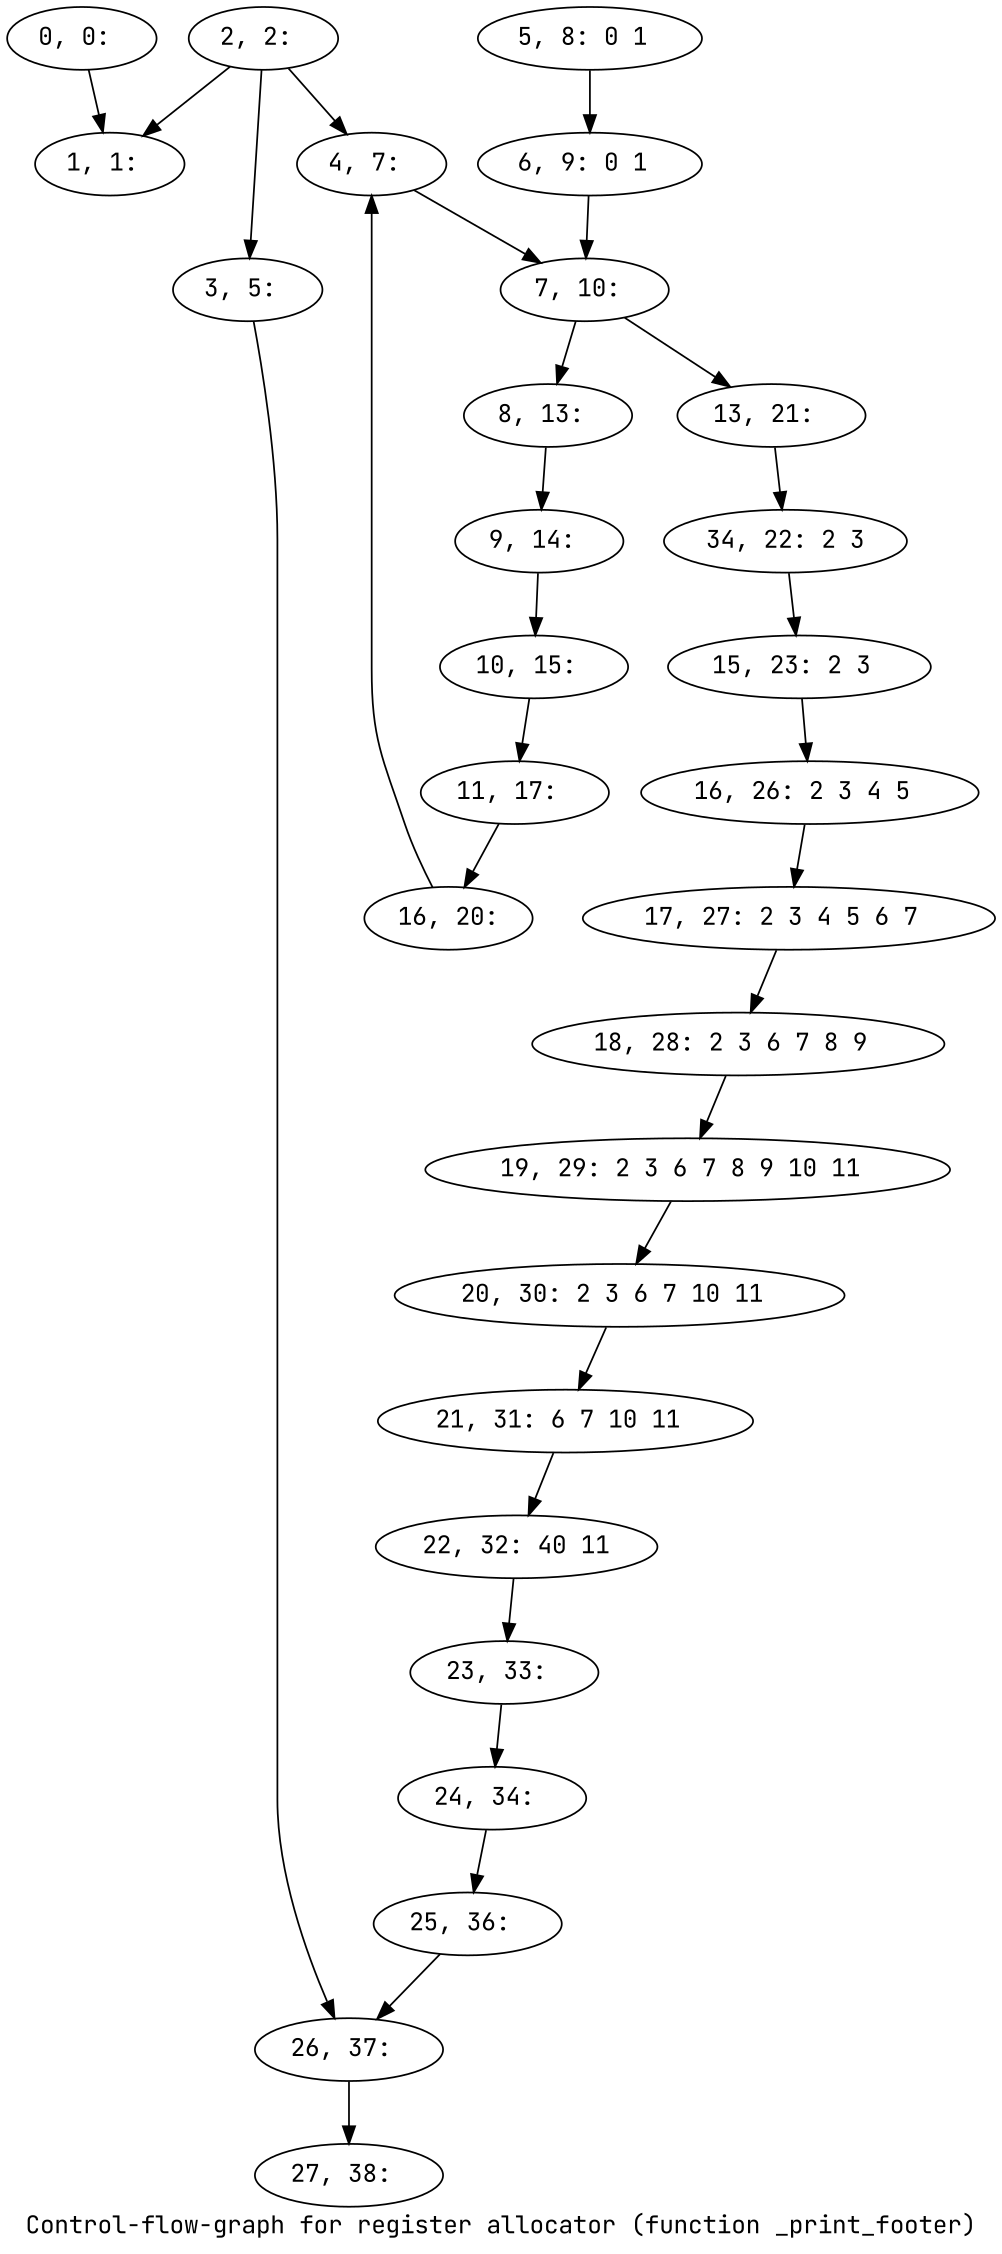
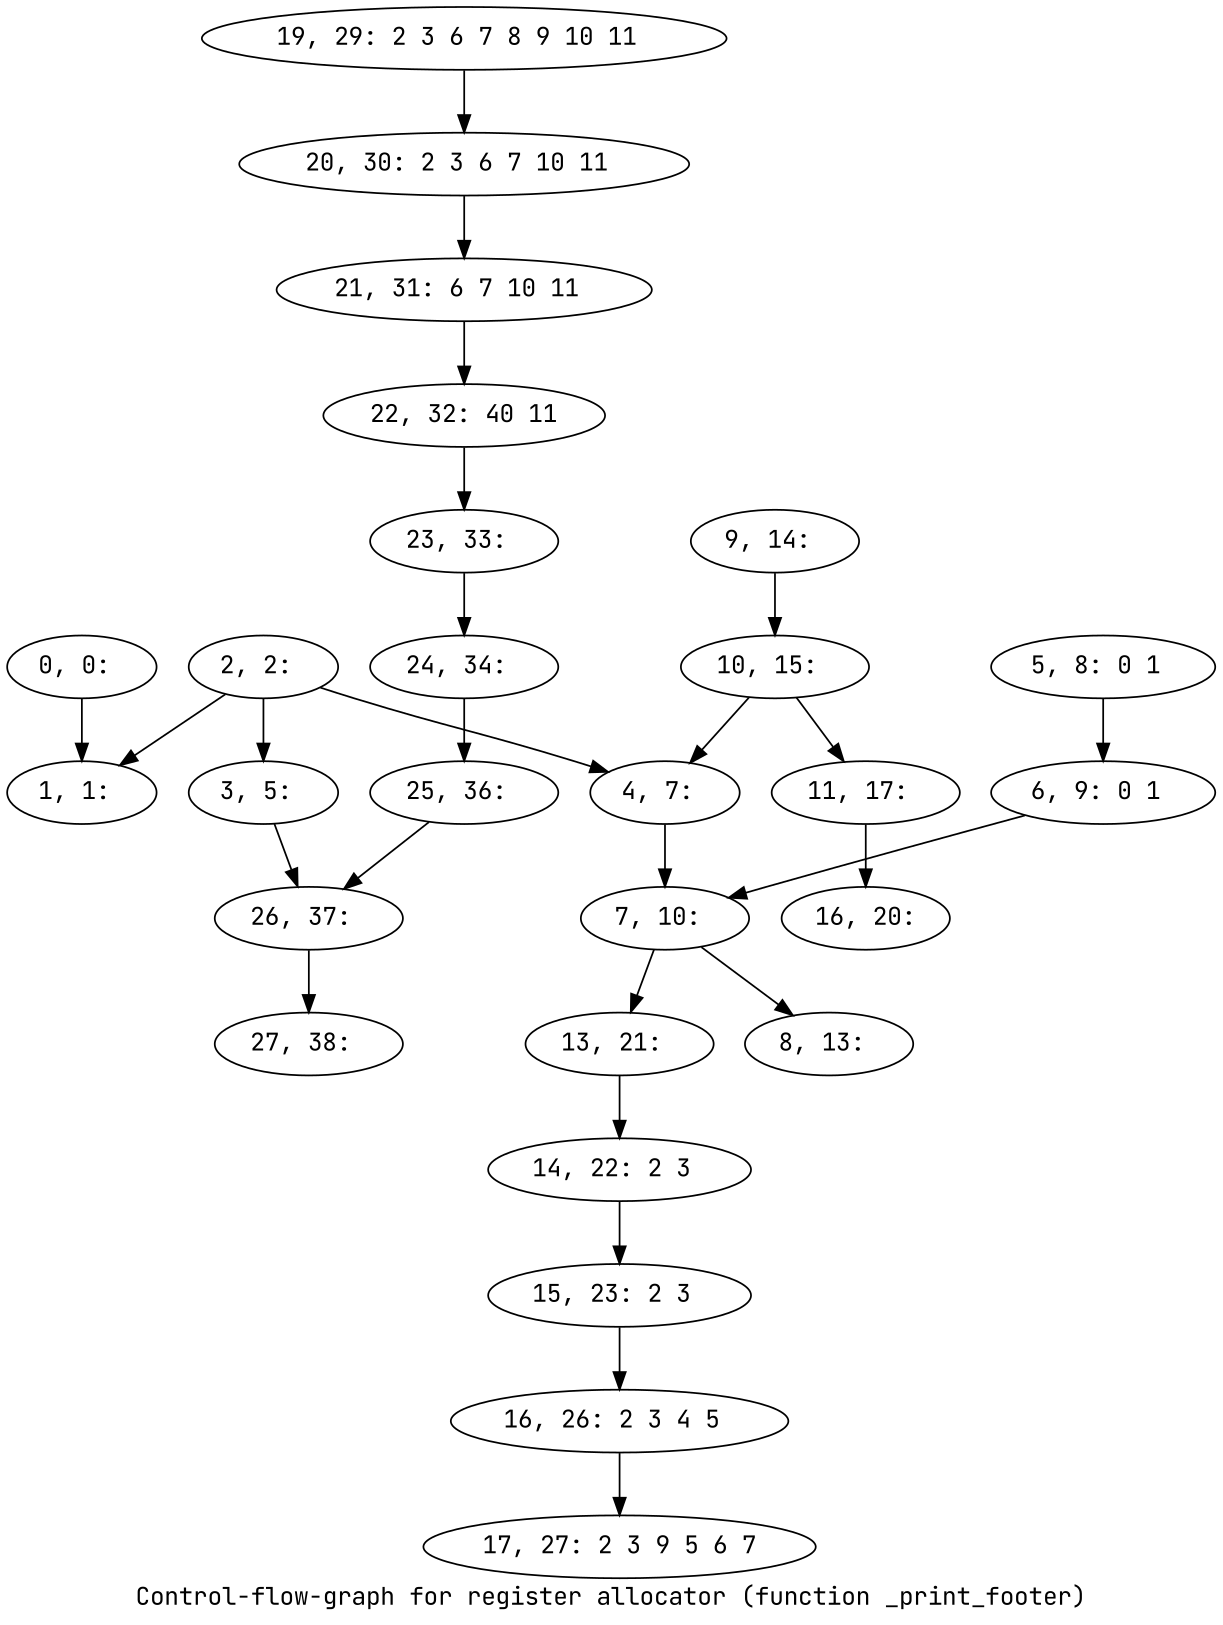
edge "8, 13:" -> "9, 14:": removed
node "34, 22: 2 3": label "34, 22: 2 3" -> "14, 22: 2 3"
edge "16, 20:" -> "4, 7:": now "10, 15:" -> "4, 7:"
node "17, 27: 2 3 4 5 6 7": label "17, 27: 2 3 4 5 6 7" -> "17, 27: 2 3 9 5 6 7"
node "18, 28: 2 3 6 7 8 9": removed
